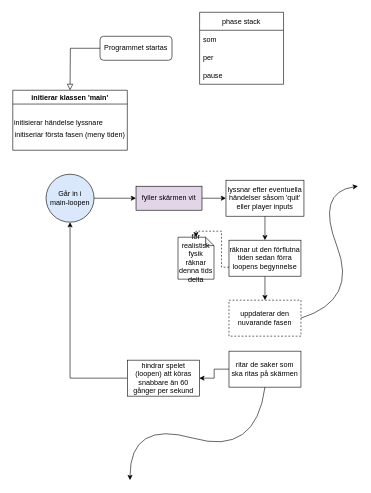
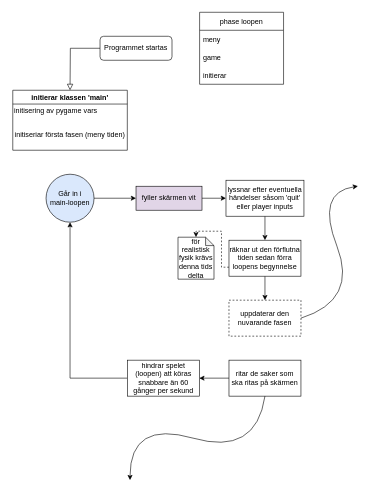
node "phase stack": label "phase stack" -> "phase loopen"
node "som": label "som" -> "meny"
node "per": label "per" -> "game"
node "pause": label "pause" -> "initierar"
node "initisering av pygame vars": added
node "initisierar händelse lyssnare": removed
node "för realistisk fysik räknar denna tids delta": label "för realistisk fysik räknar denna tids delta" -> "för realistisk fysik krävs denna tids delta"
node "ritar de saker som ska ritas på skärmen": moved (265, 369) -> (265, 378)
